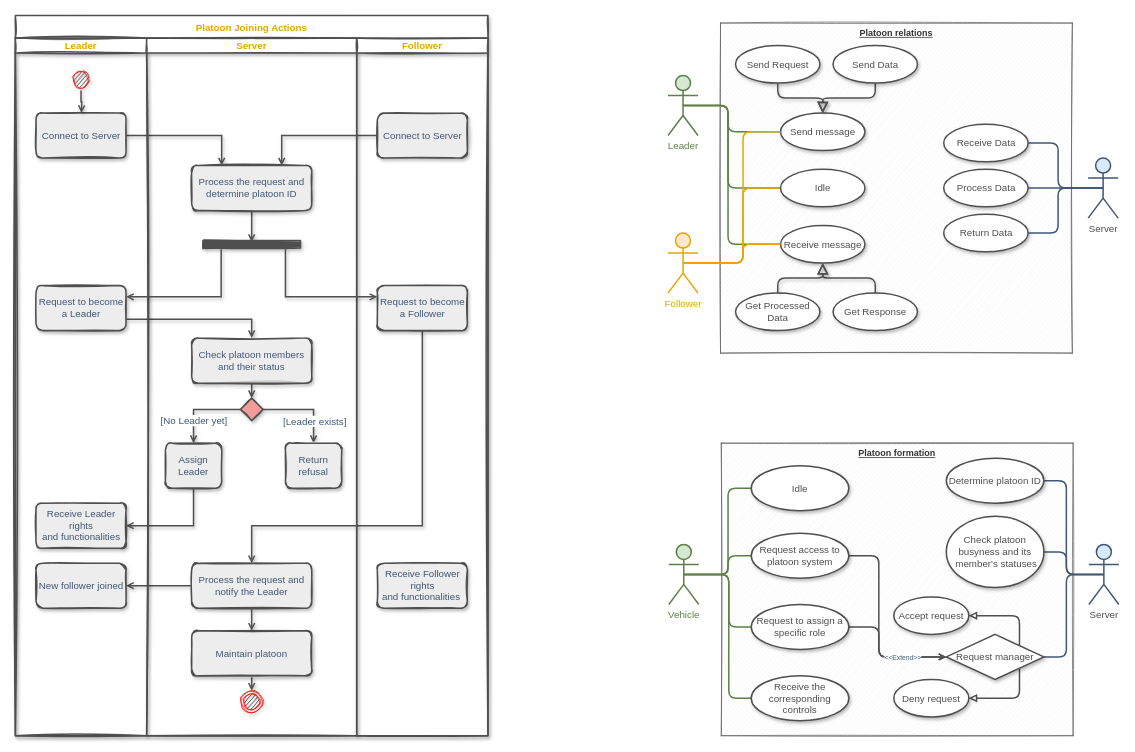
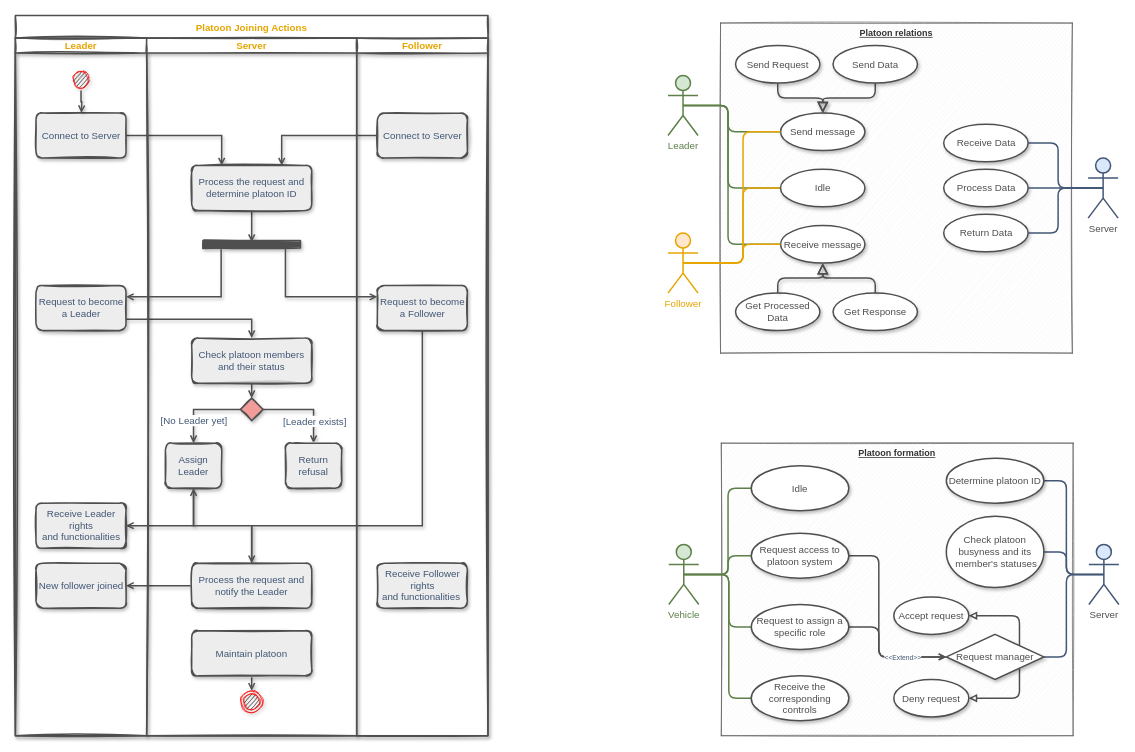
edge "Process the request and notify the Leader" -> "Maintain platoon": now "Process the request and notify the Leader" -> "Assign Leader"
